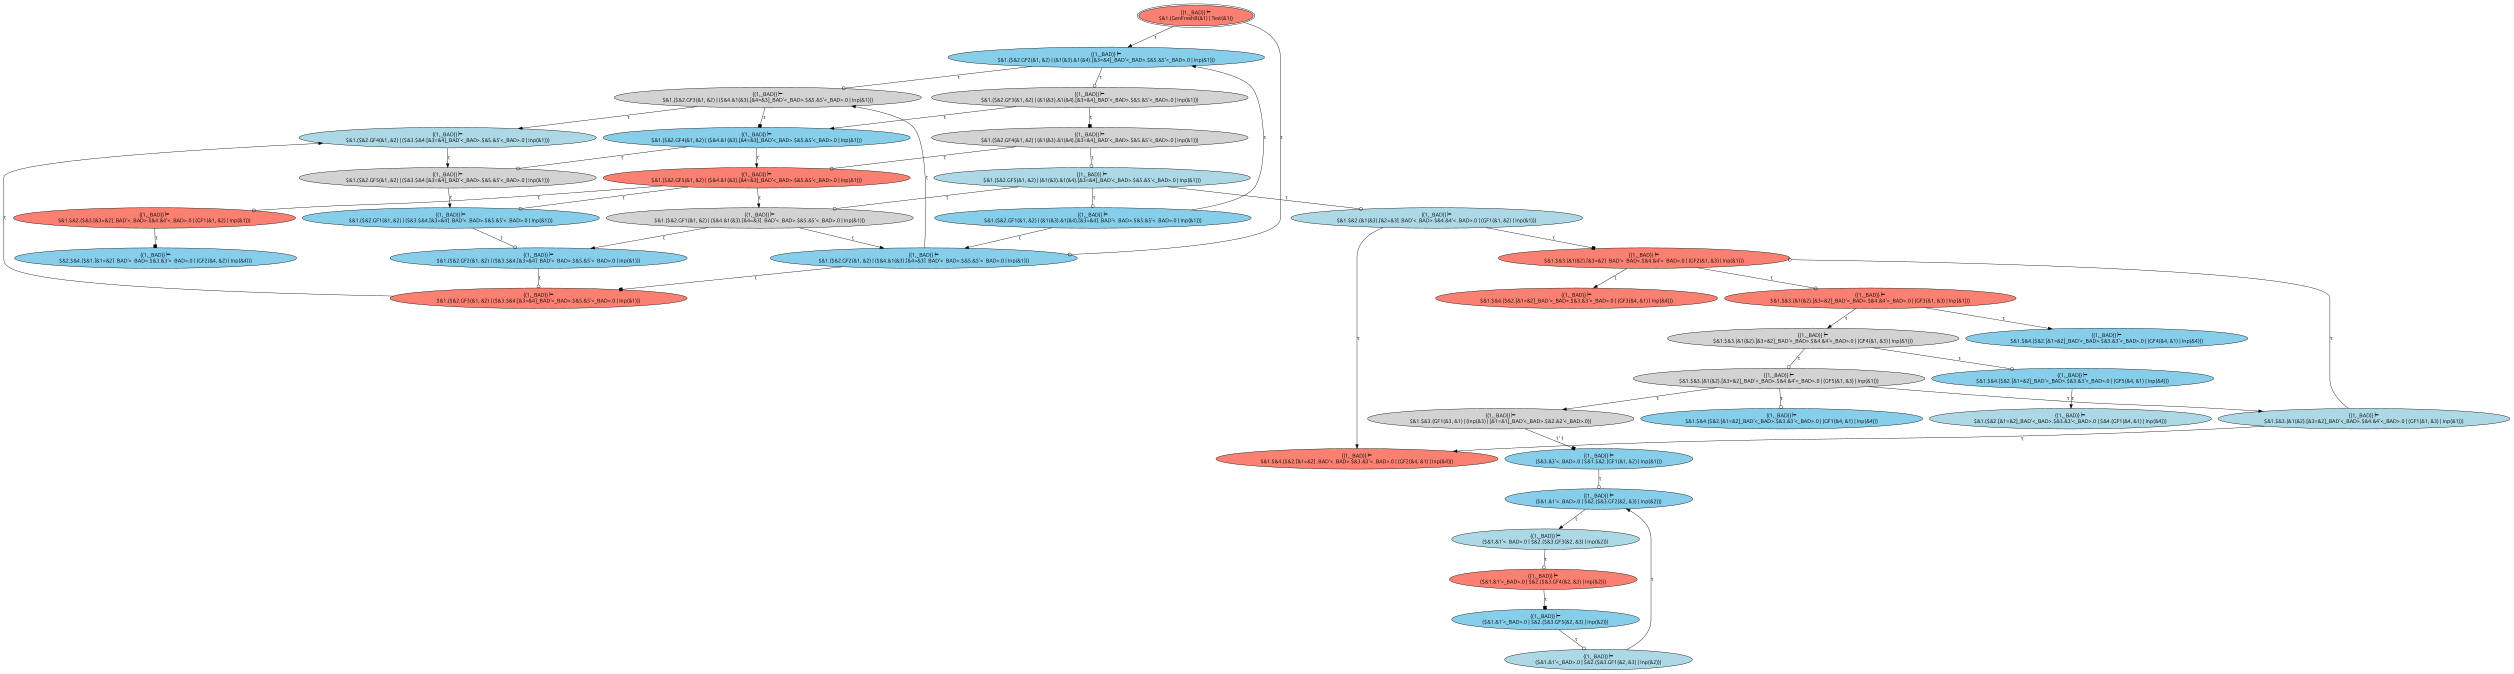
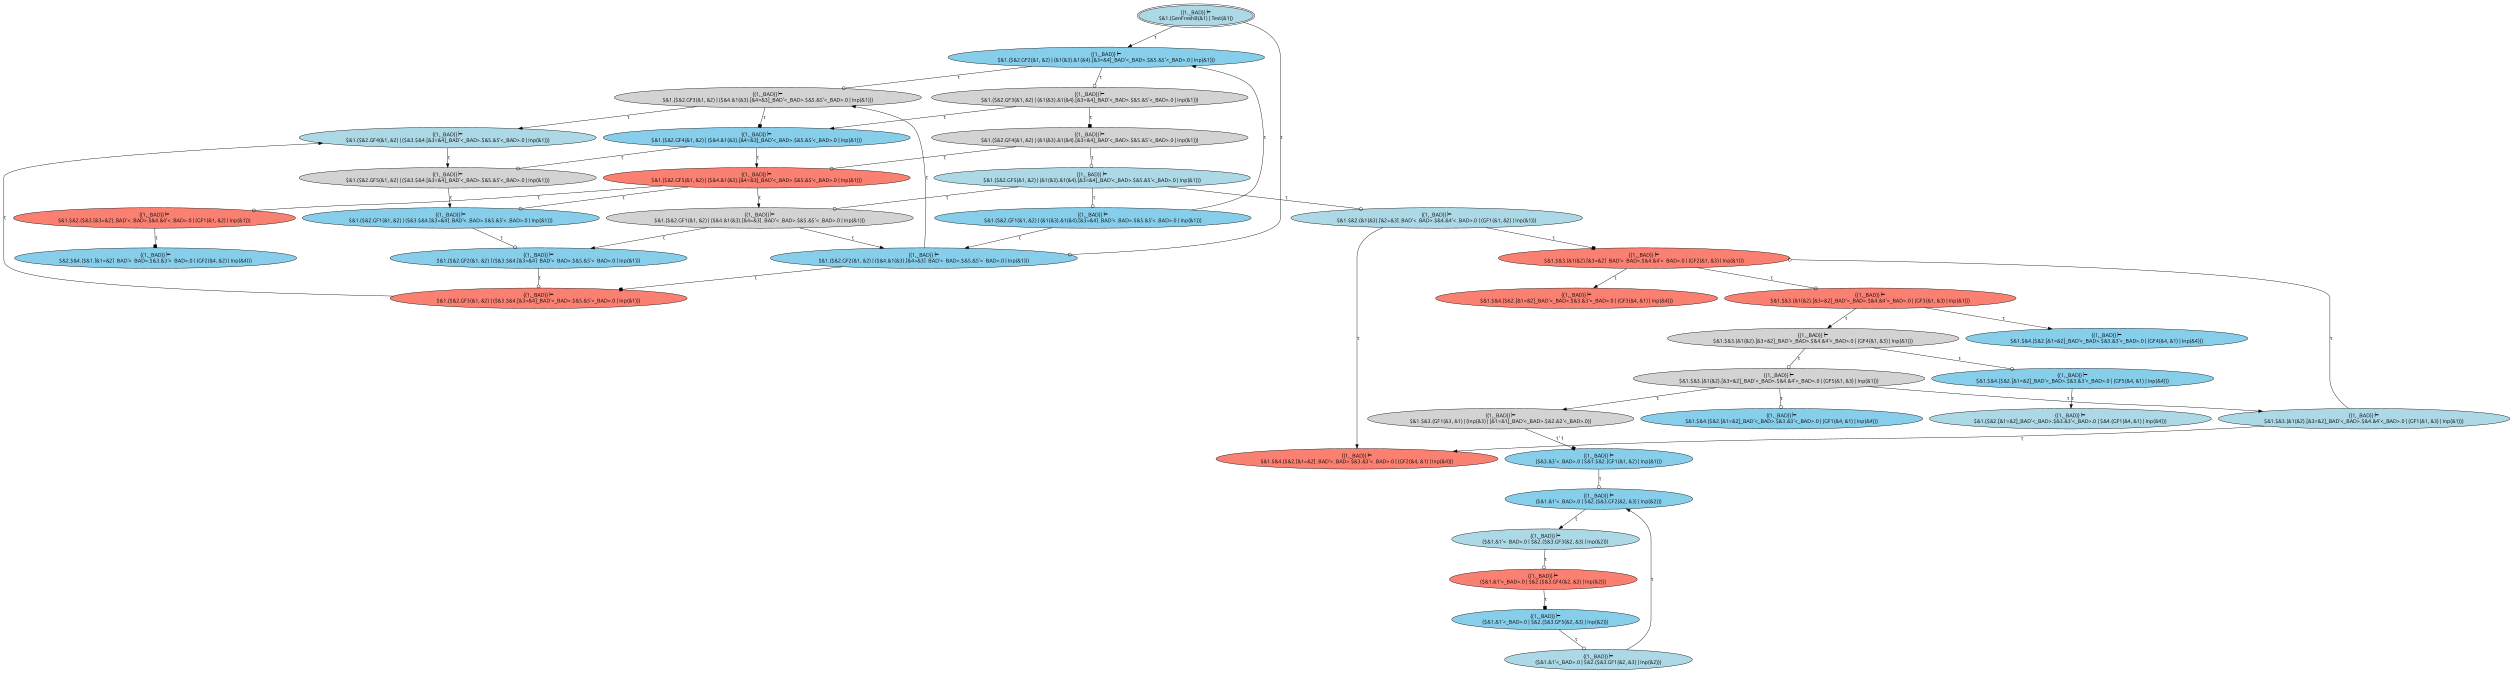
node "{(1,_BAD)} ⊢ $&1.(GenFreshB(&1) | Test(&1))": fillcolor salmon -> lightblue
